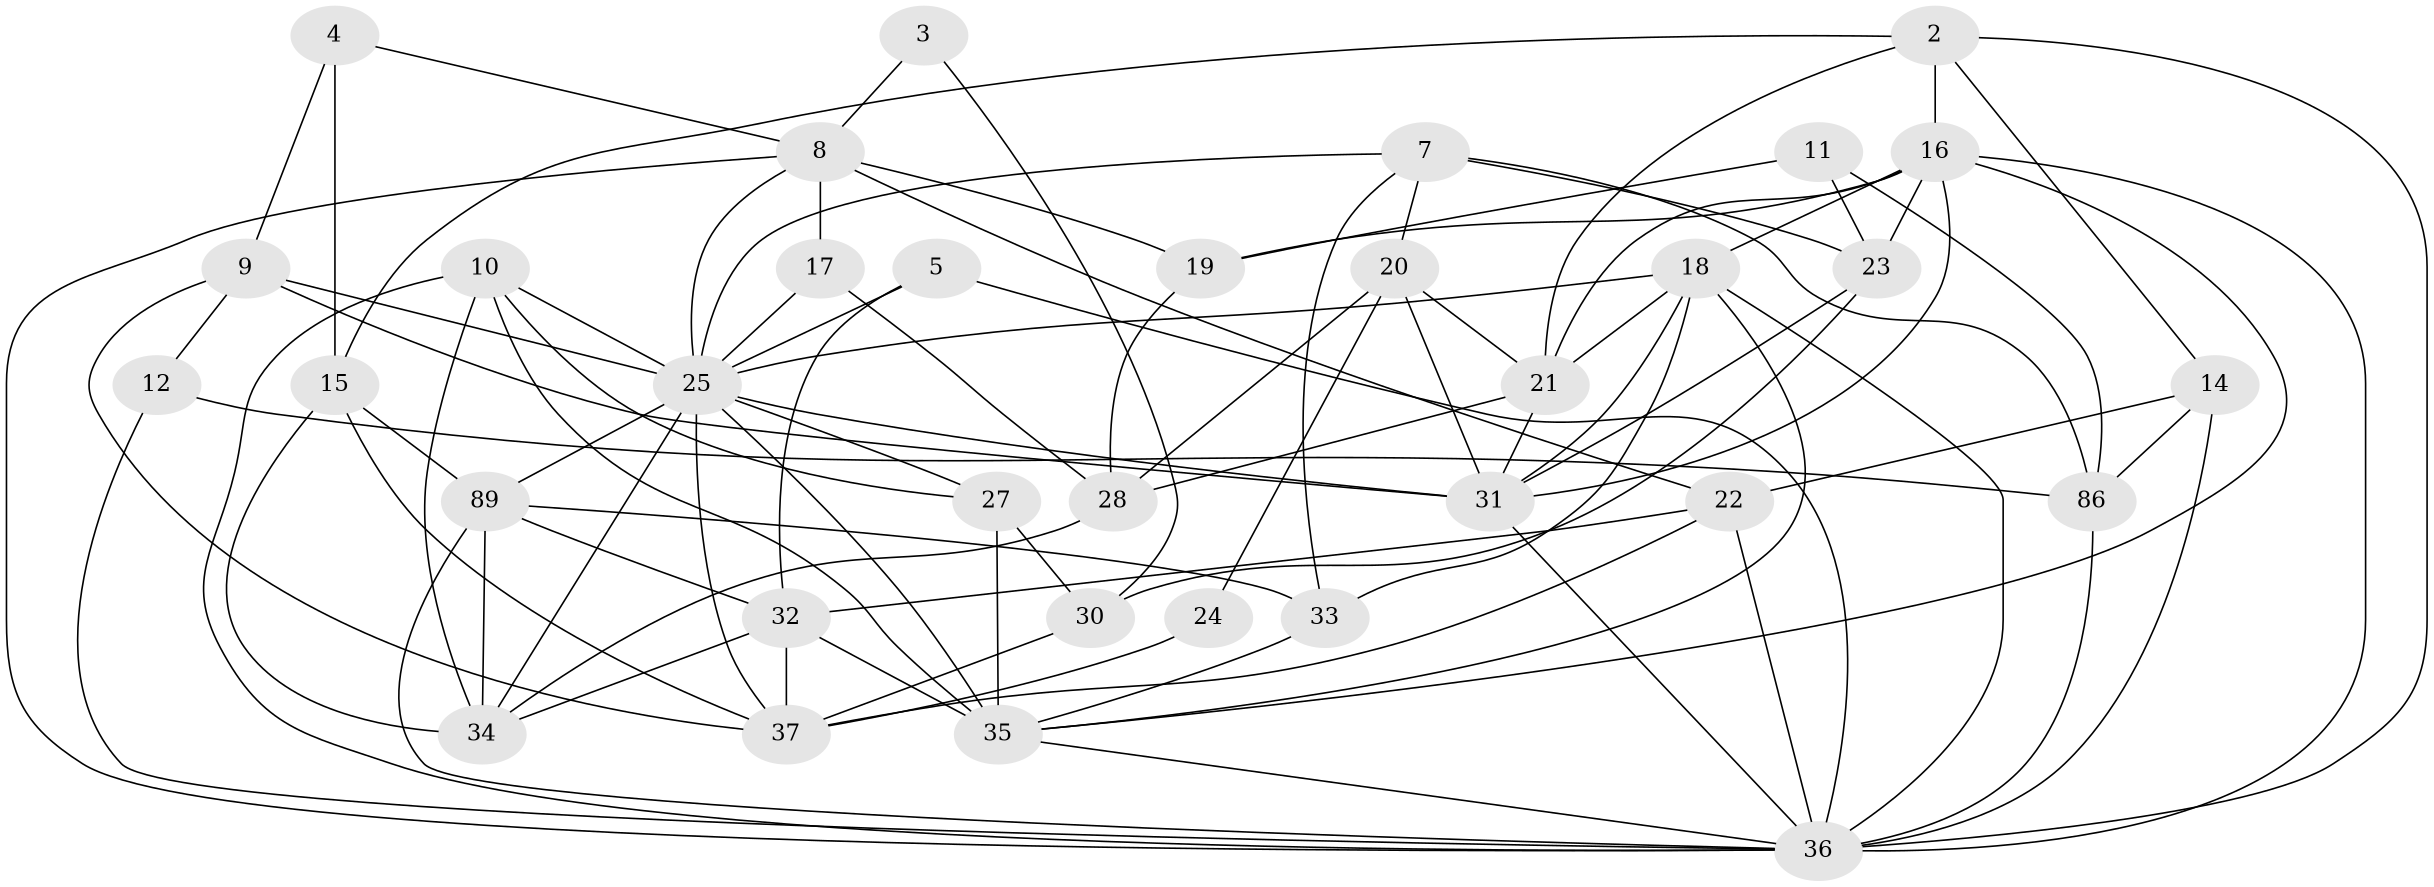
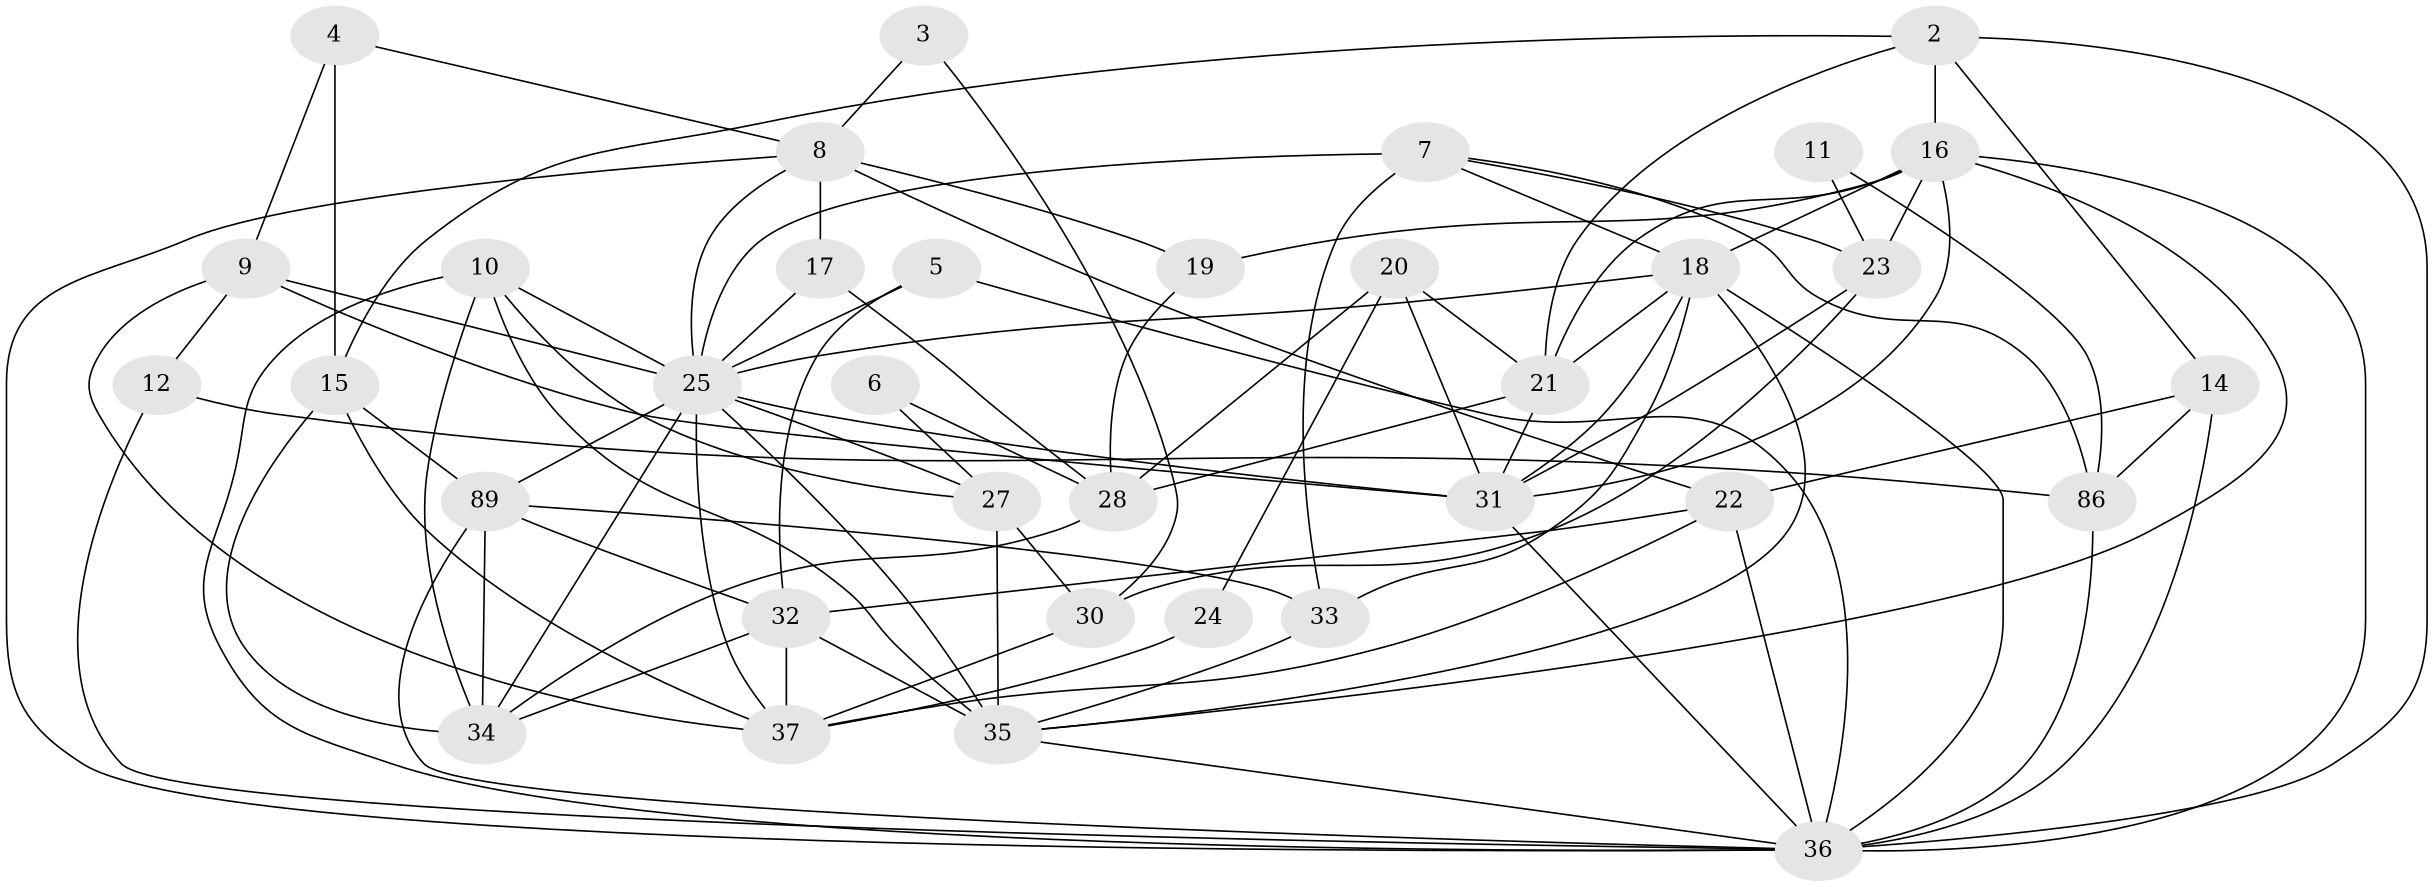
edge "11" -- "19": removed
edge "7" -- "20": now "7" -- "18"
node "6": added
